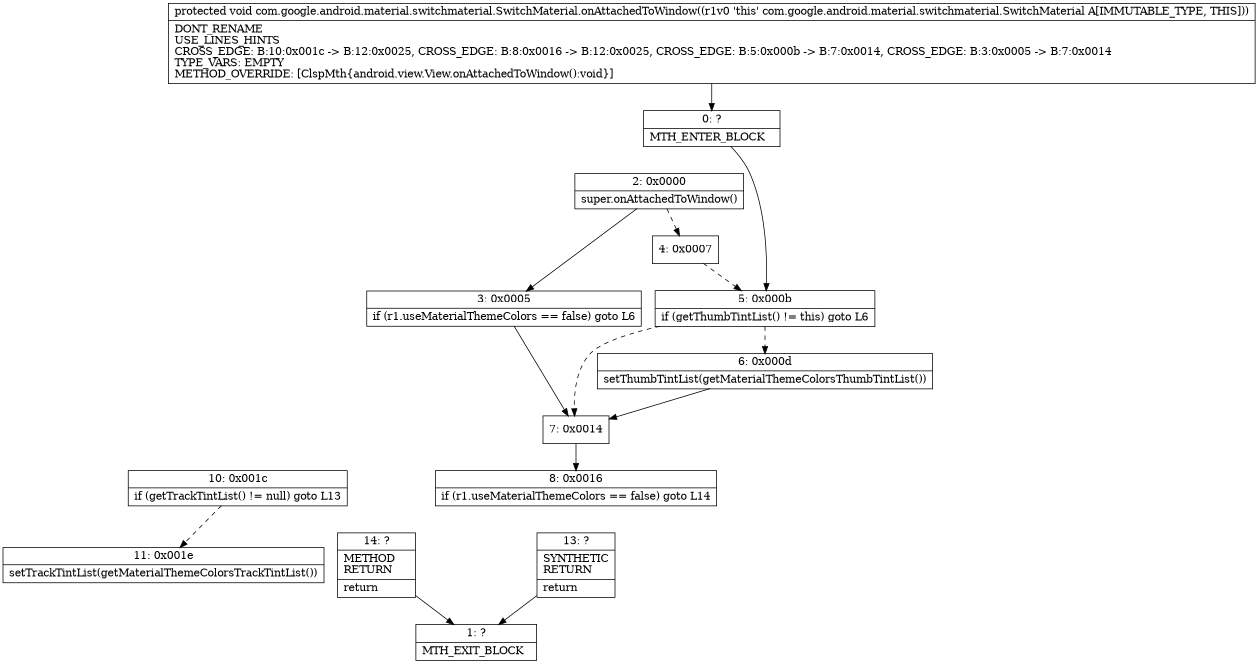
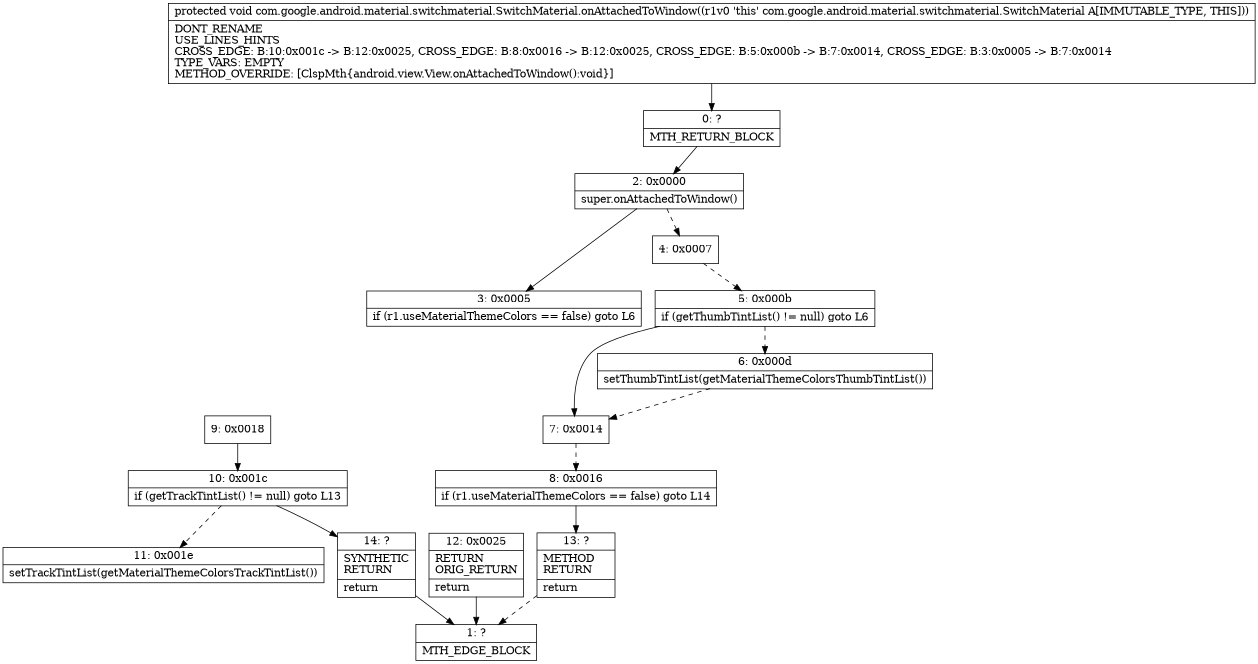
node "0: ?": text "MTH_ENTER_BLOCK" -> "MTH_RETURN_BLOCK"
edge "0: ?" -> "5: 0x000b": now "0: ?" -> "2: 0x0000"
node "5: 0x000b": text "if (getThumbTintList() != this) goto L6" -> "if (getThumbTintList() != null) goto L6"
edge "5: 0x000b" -> "7: 0x0014": style dashed -> solid
edge "3: 0x0005" -> "7: 0x0014": removed
edge "6: 0x000d" -> "7: 0x0014": style solid -> dashed
node "9: 0x0018": added
edge "7: 0x0014" -> "8: 0x0016": style solid -> dashed
edge "8: 0x0016" -> "13: ?": added
edge "10: 0x001c" -> "14: ?": added
node "14: ?": text "METHOD" -> "SYNTHETIC"
node "13: ?": text "SYNTHETIC" -> "METHOD"
node "12: 0x0025": added
edge "13: ?" -> "1: ?": style solid -> dashed
node "1: ?": text "MTH_EXIT_BLOCK" -> "MTH_EDGE_BLOCK"
